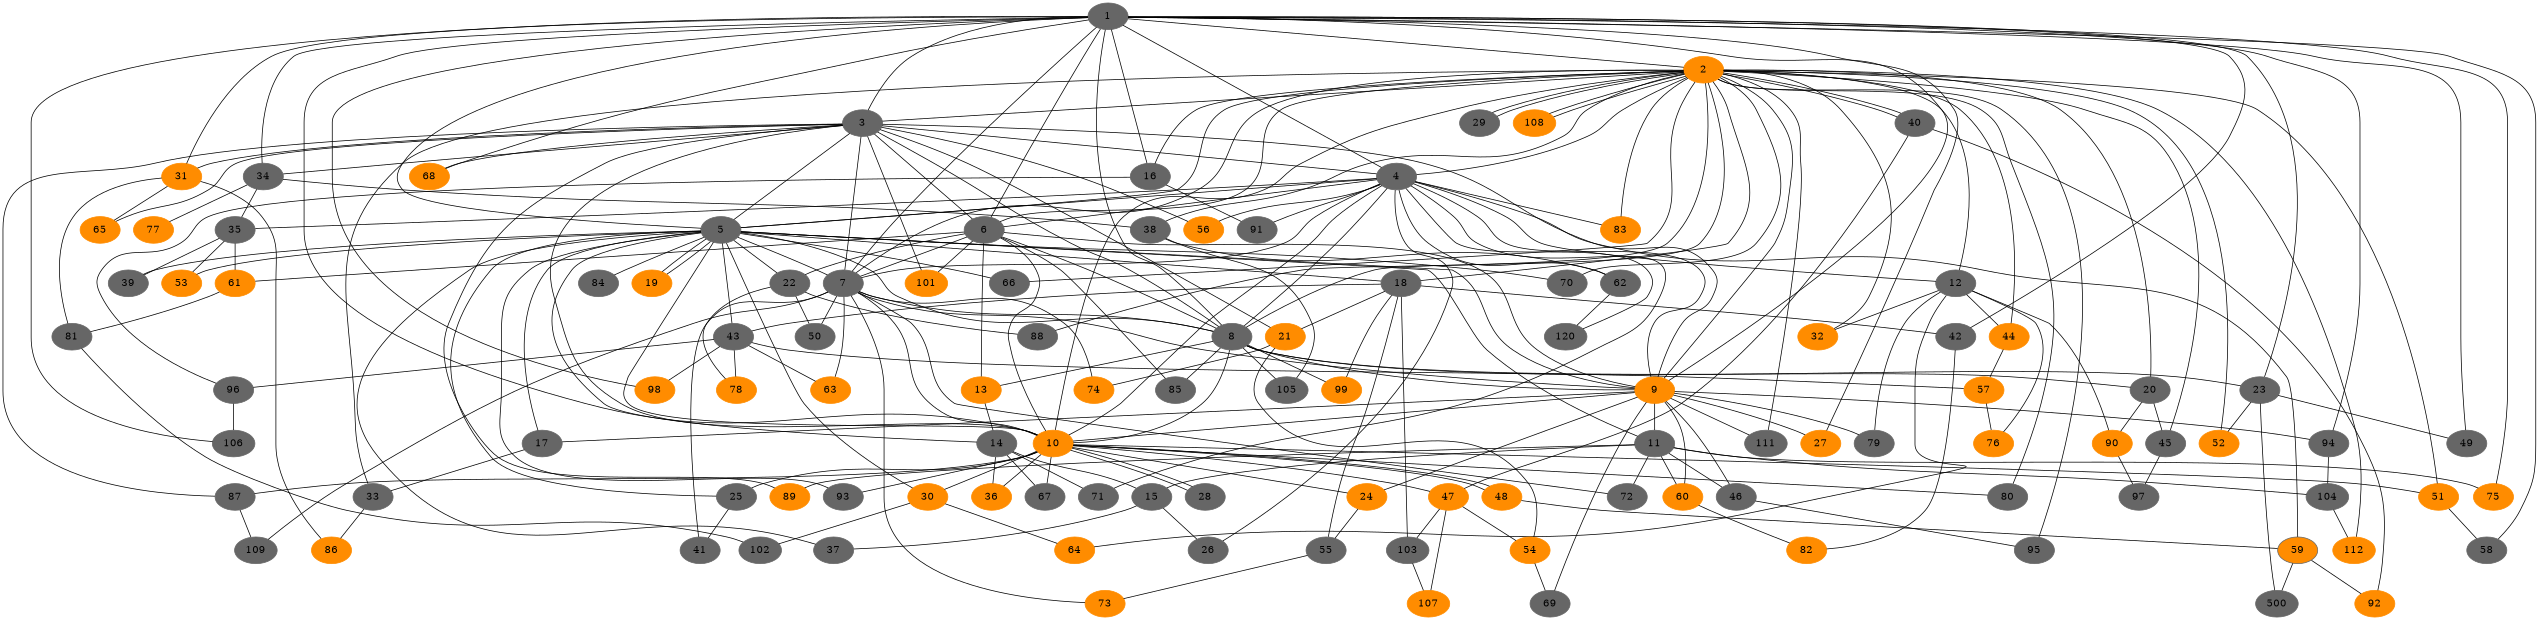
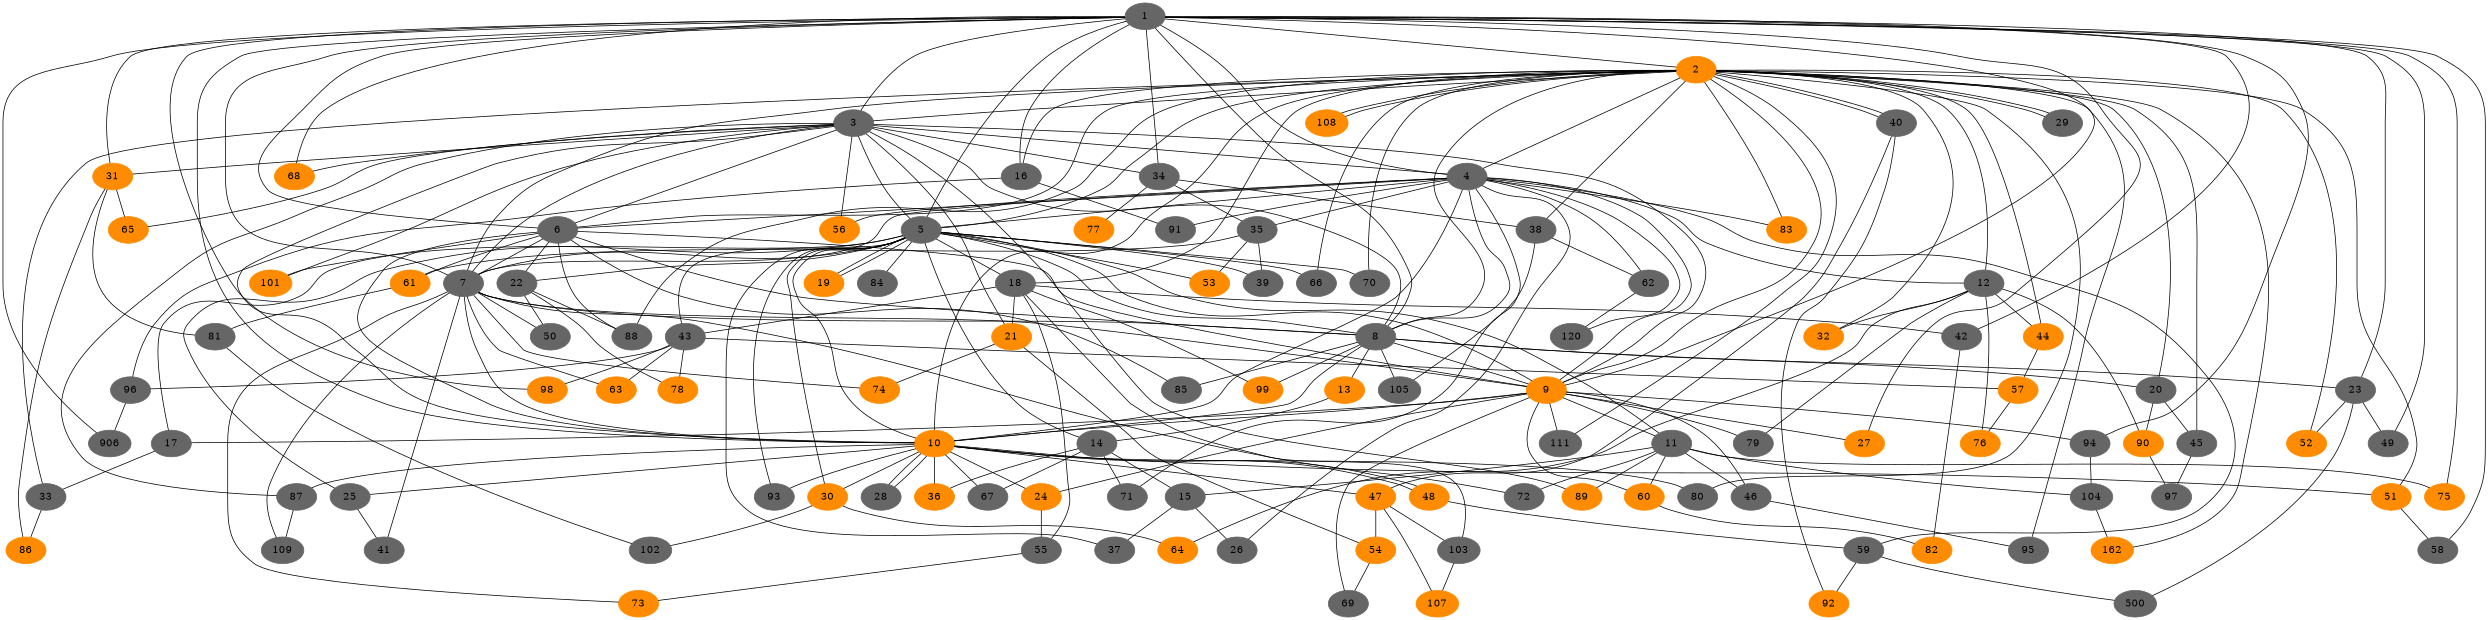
edge "6" -- "13": now "6" -- "88"
node "106": label "106" -> "906"
node "59": fillcolor darkorange -> gray40
node "112": label "112" -> "162"
